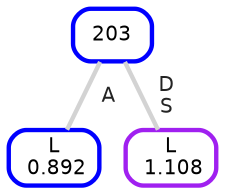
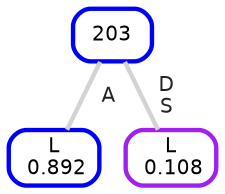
node "L 1.108": label "L 1.108" -> "L 0.108"
